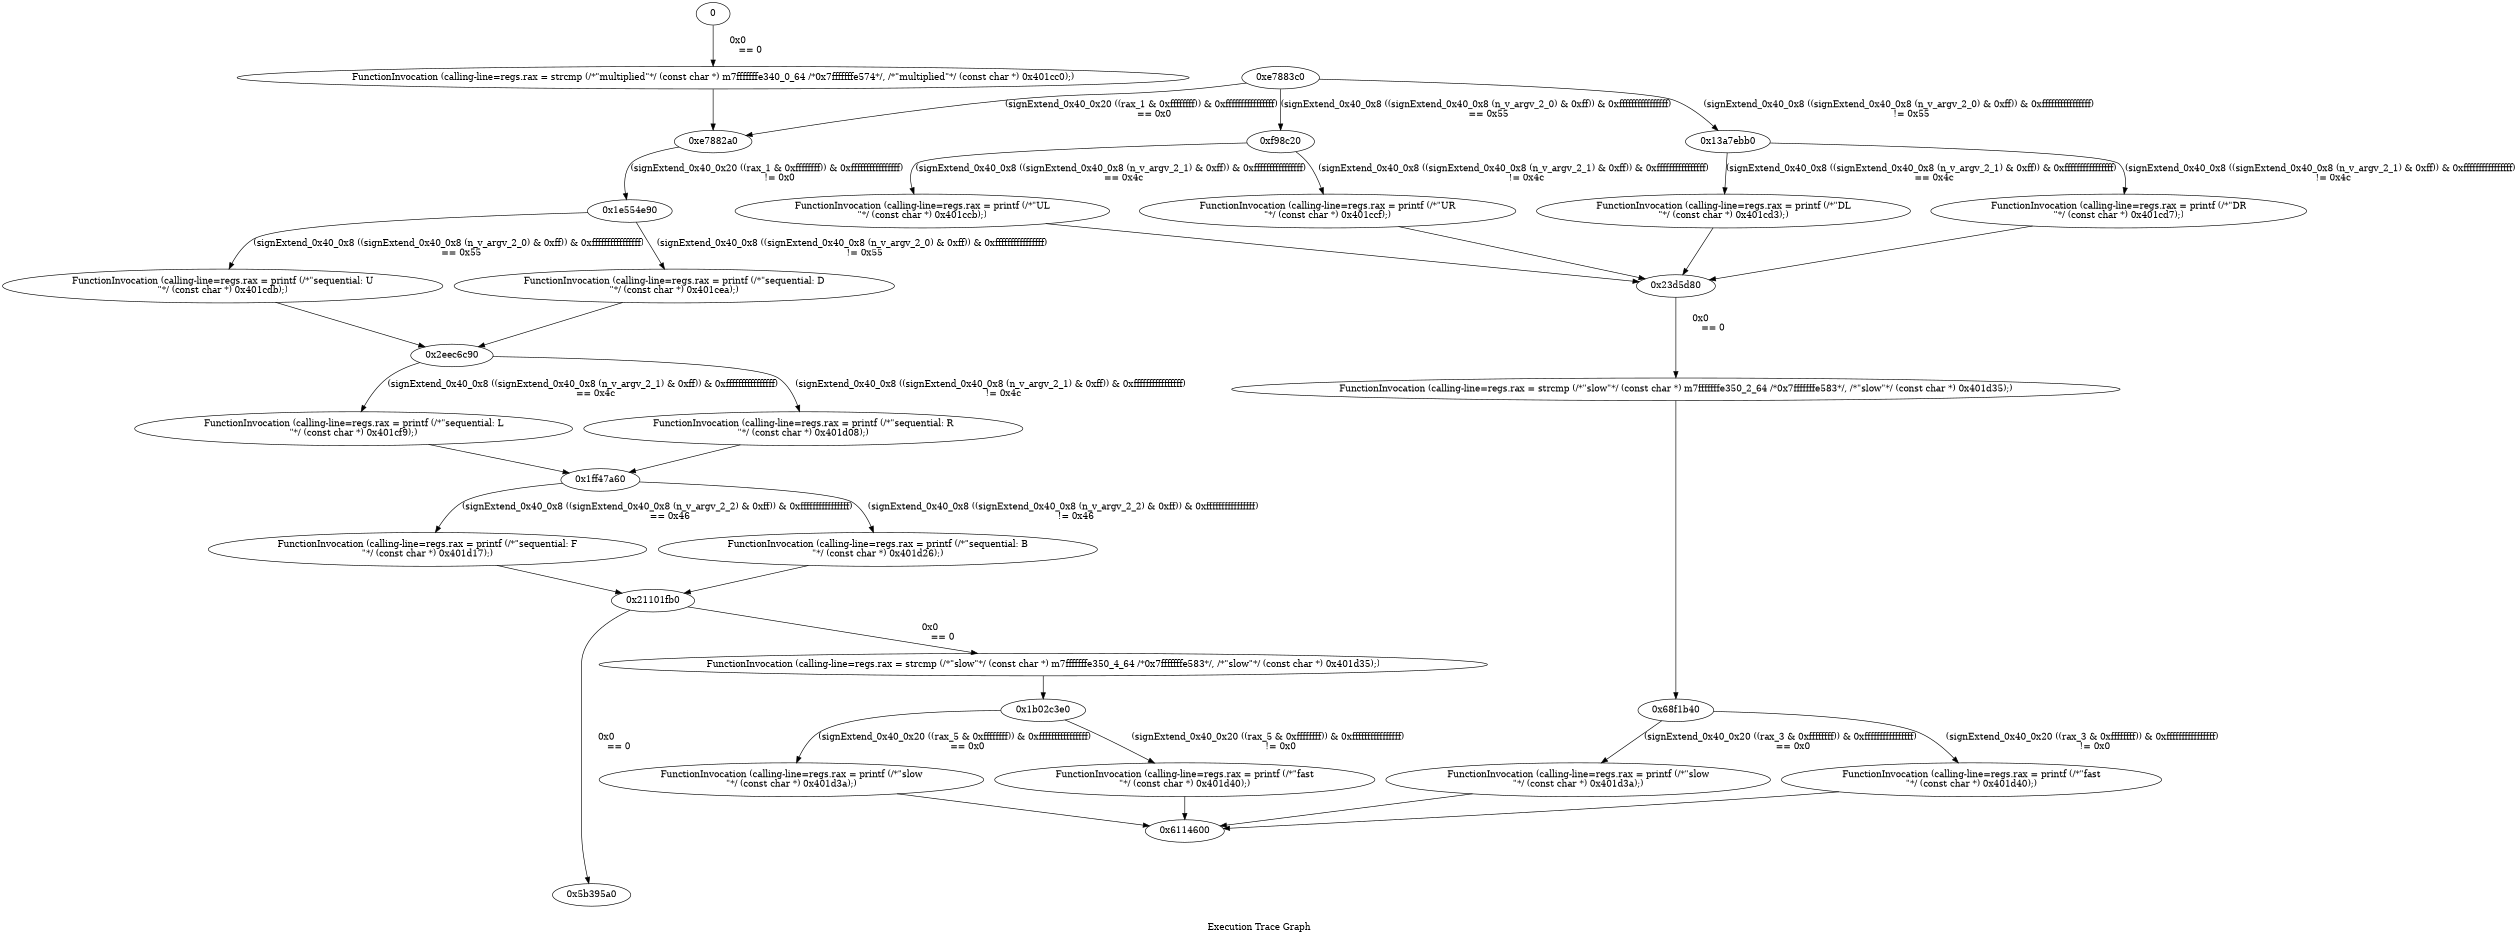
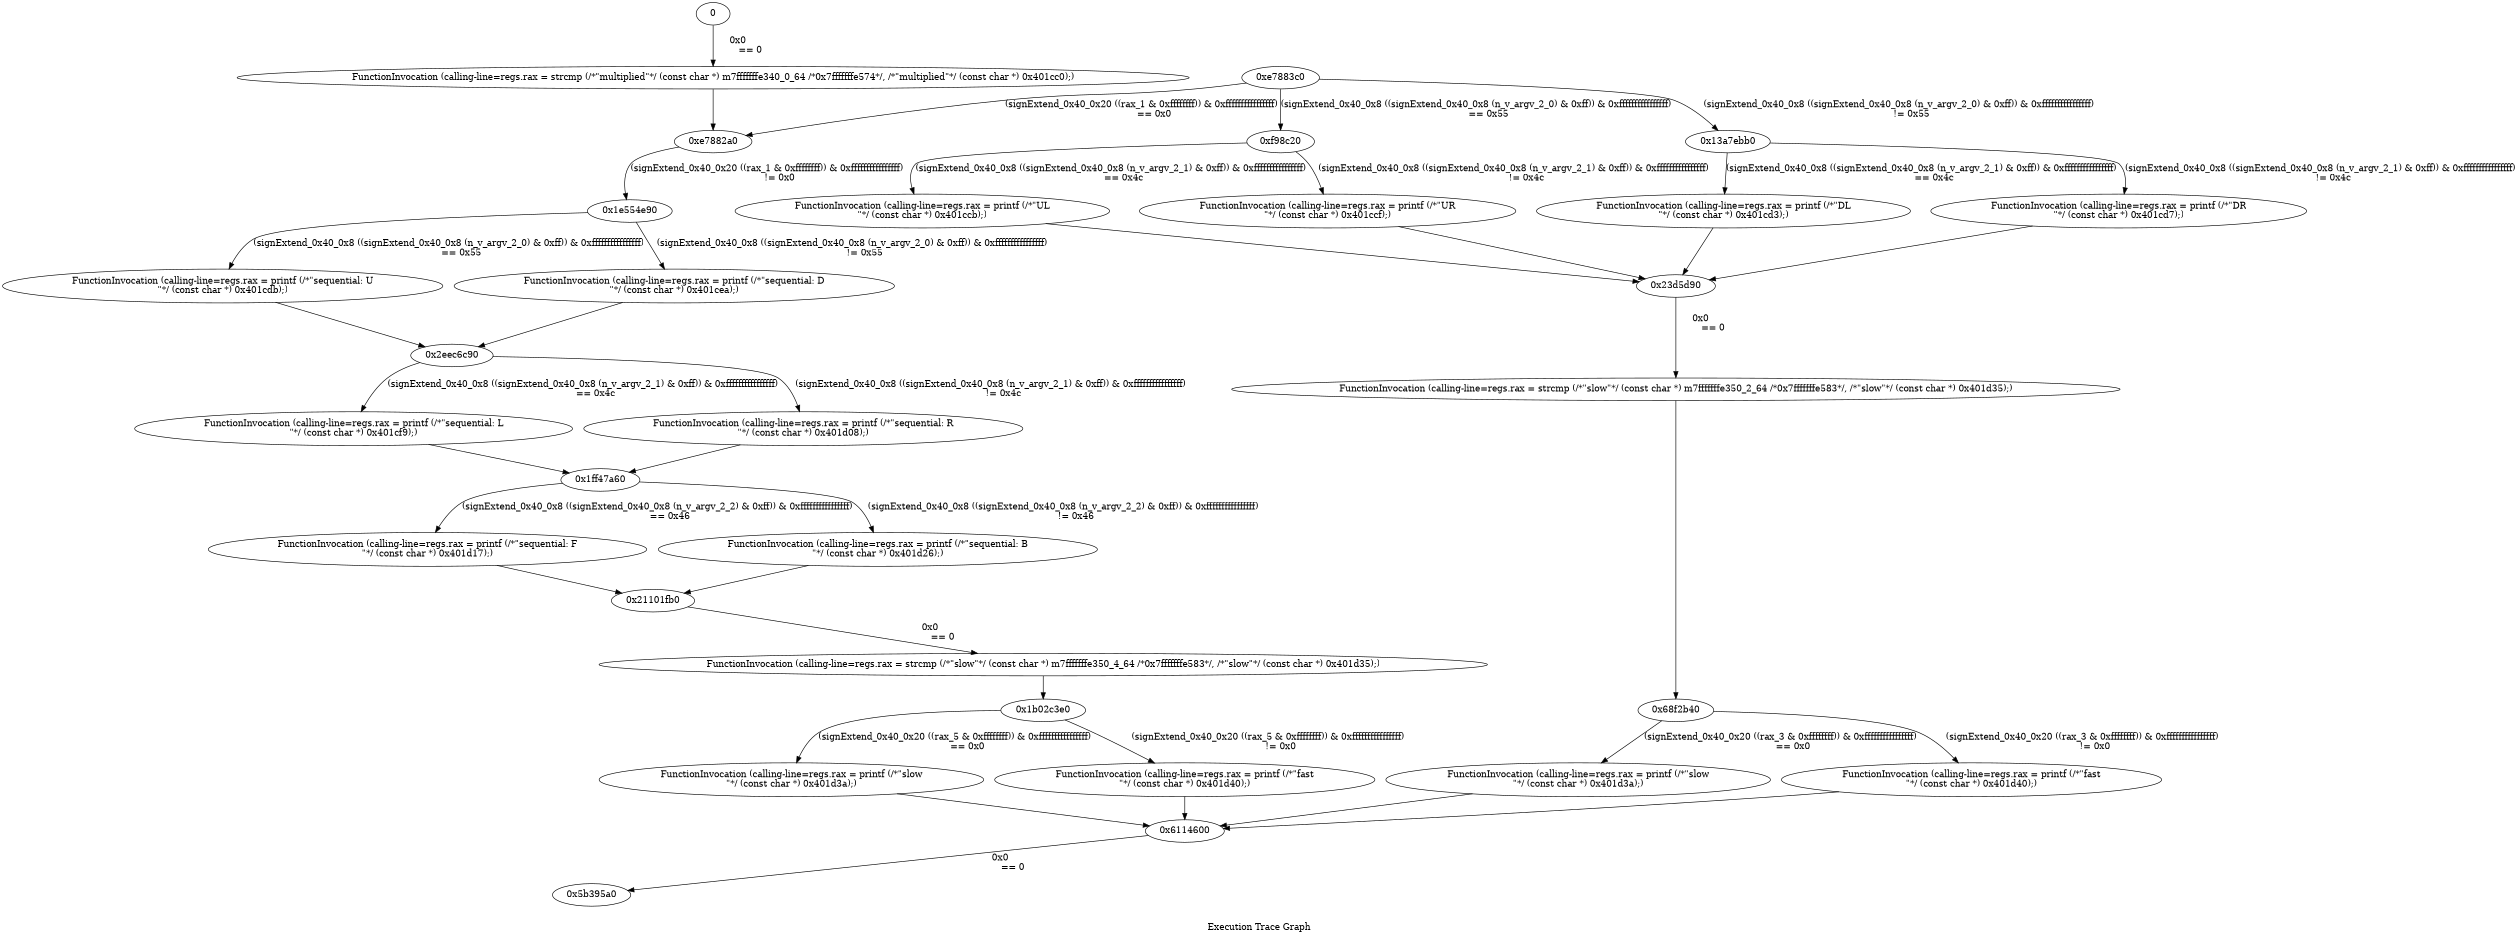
node "0x23d5d80": label "0x23d5d80" -> "0x23d5d90"
node "0x68f1b40": label "0x68f1b40" -> "0x68f2b40"
edge "0x21101fb0" -> "0x5b395a0": now "0x6114600" -> "0x5b395a0"
